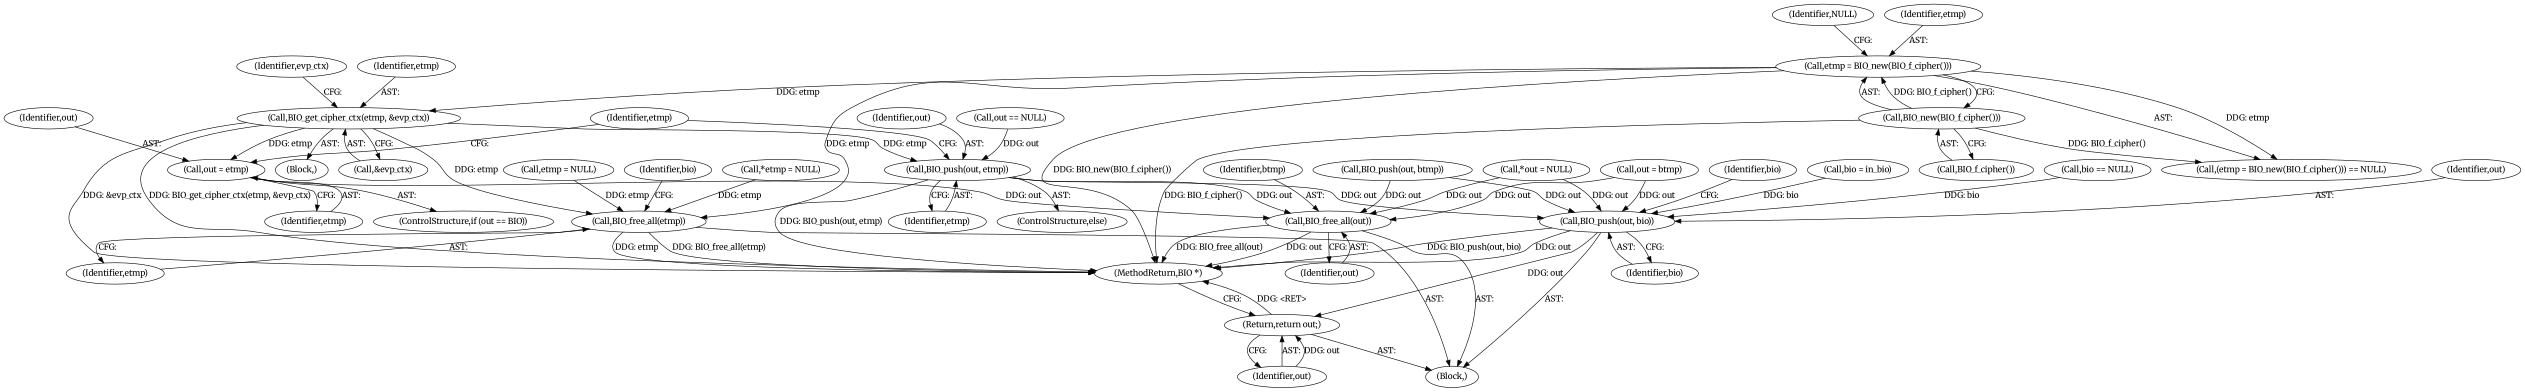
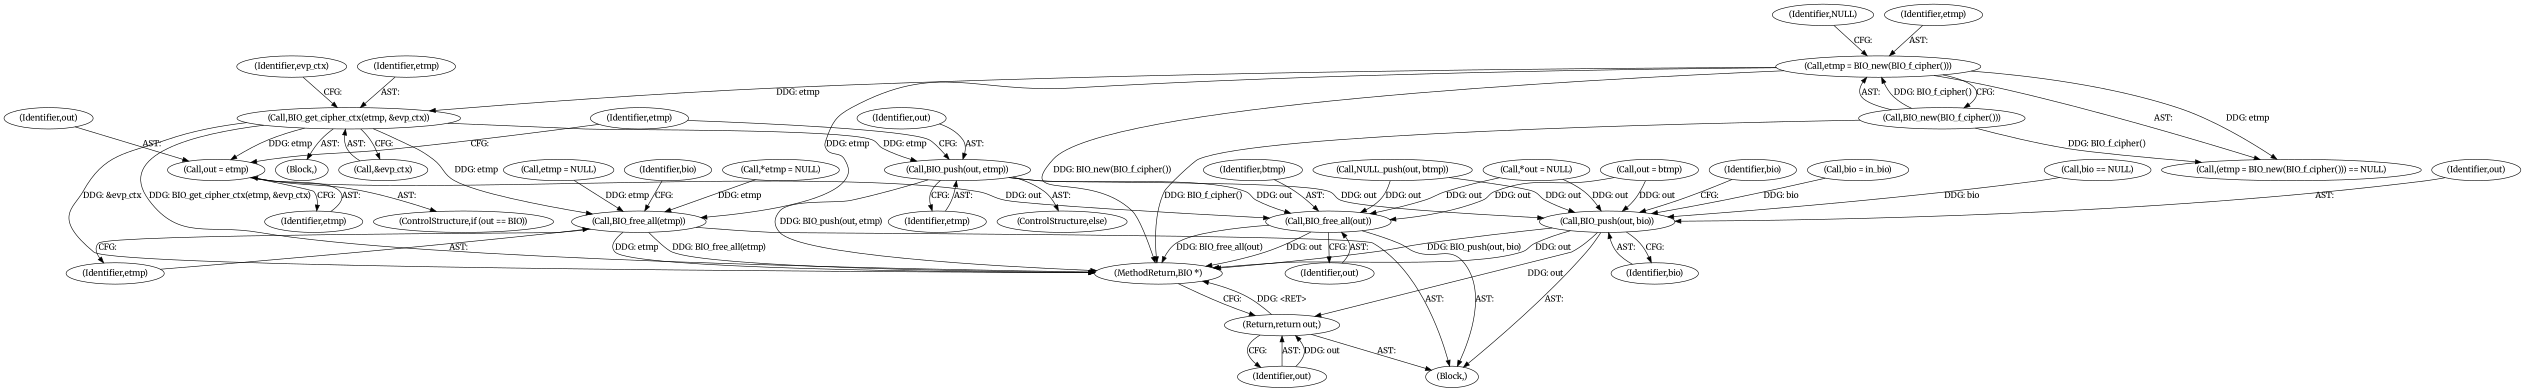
node "(Call,out == NULL)": removed
node "(Call,BIO_push(out, btmp))": label "(Call,BIO_push(out, btmp))" -> "(Call,NULL_push(out, btmp))"
node "(Call,BIO_f_cipher())": removed
